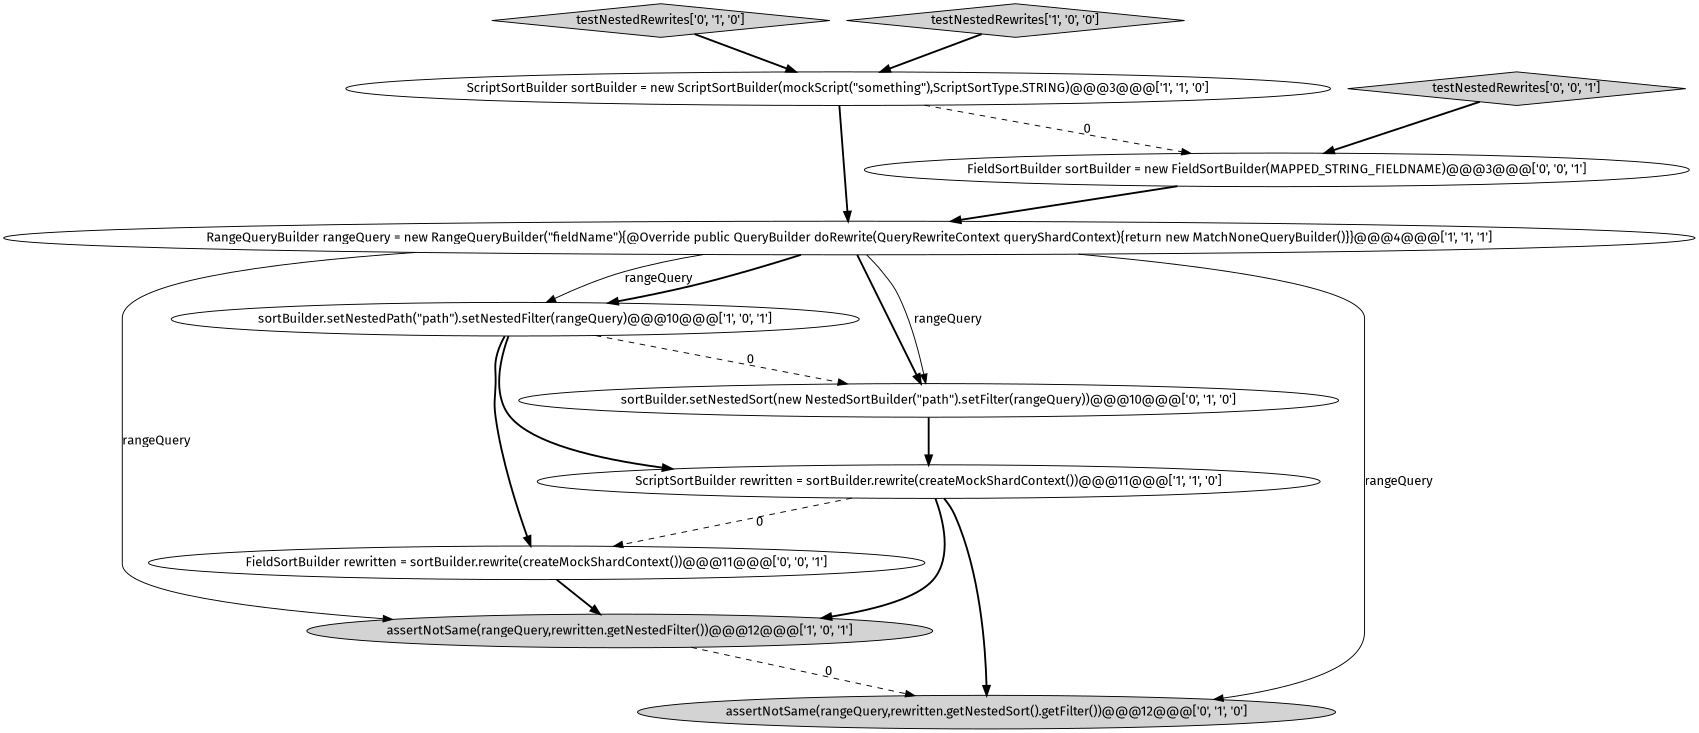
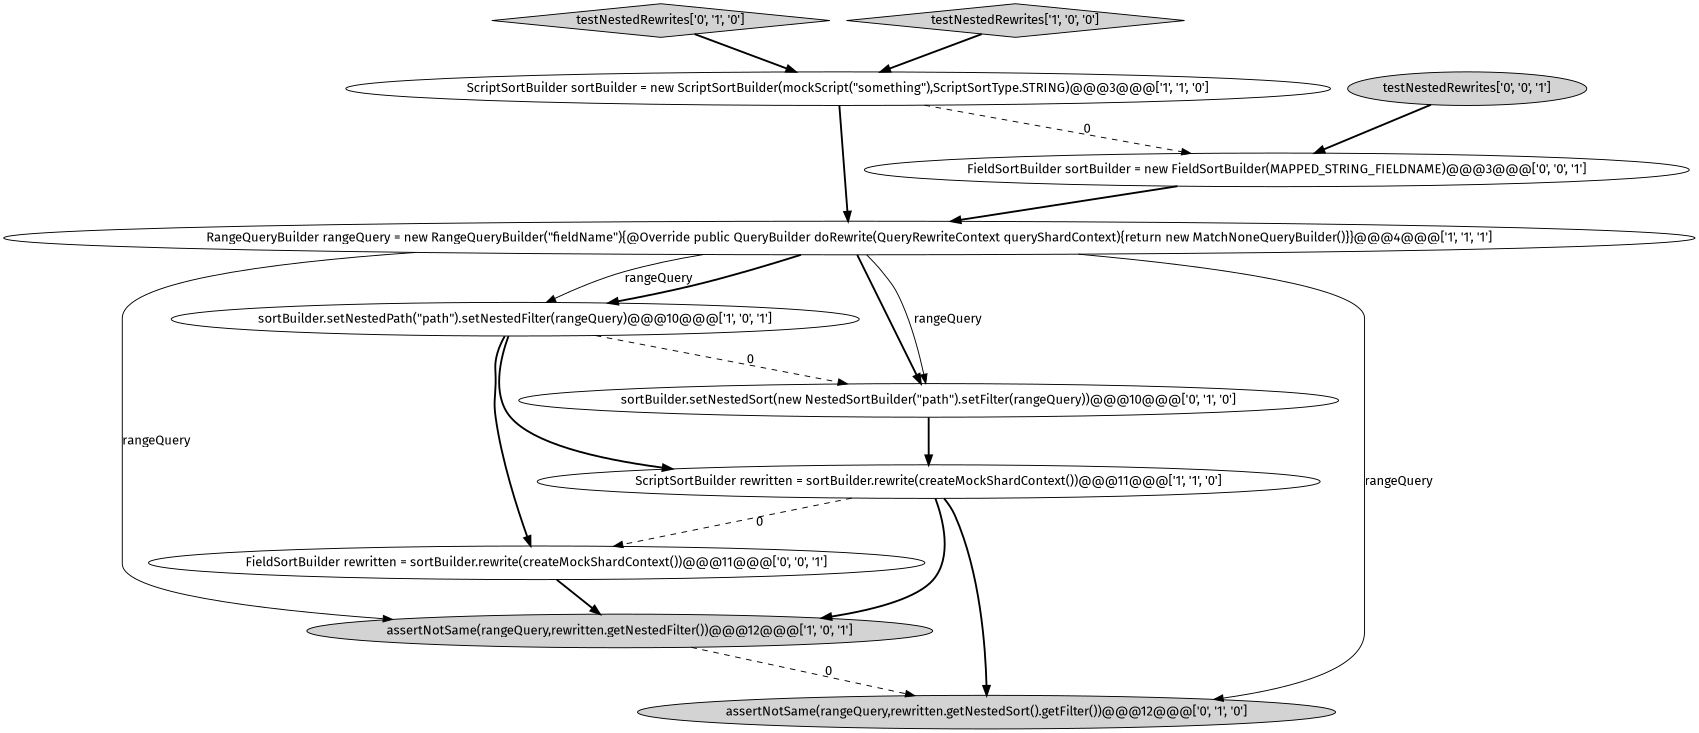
node "testNestedRewrites['0', '0', '1']": shape diamond -> ellipse
